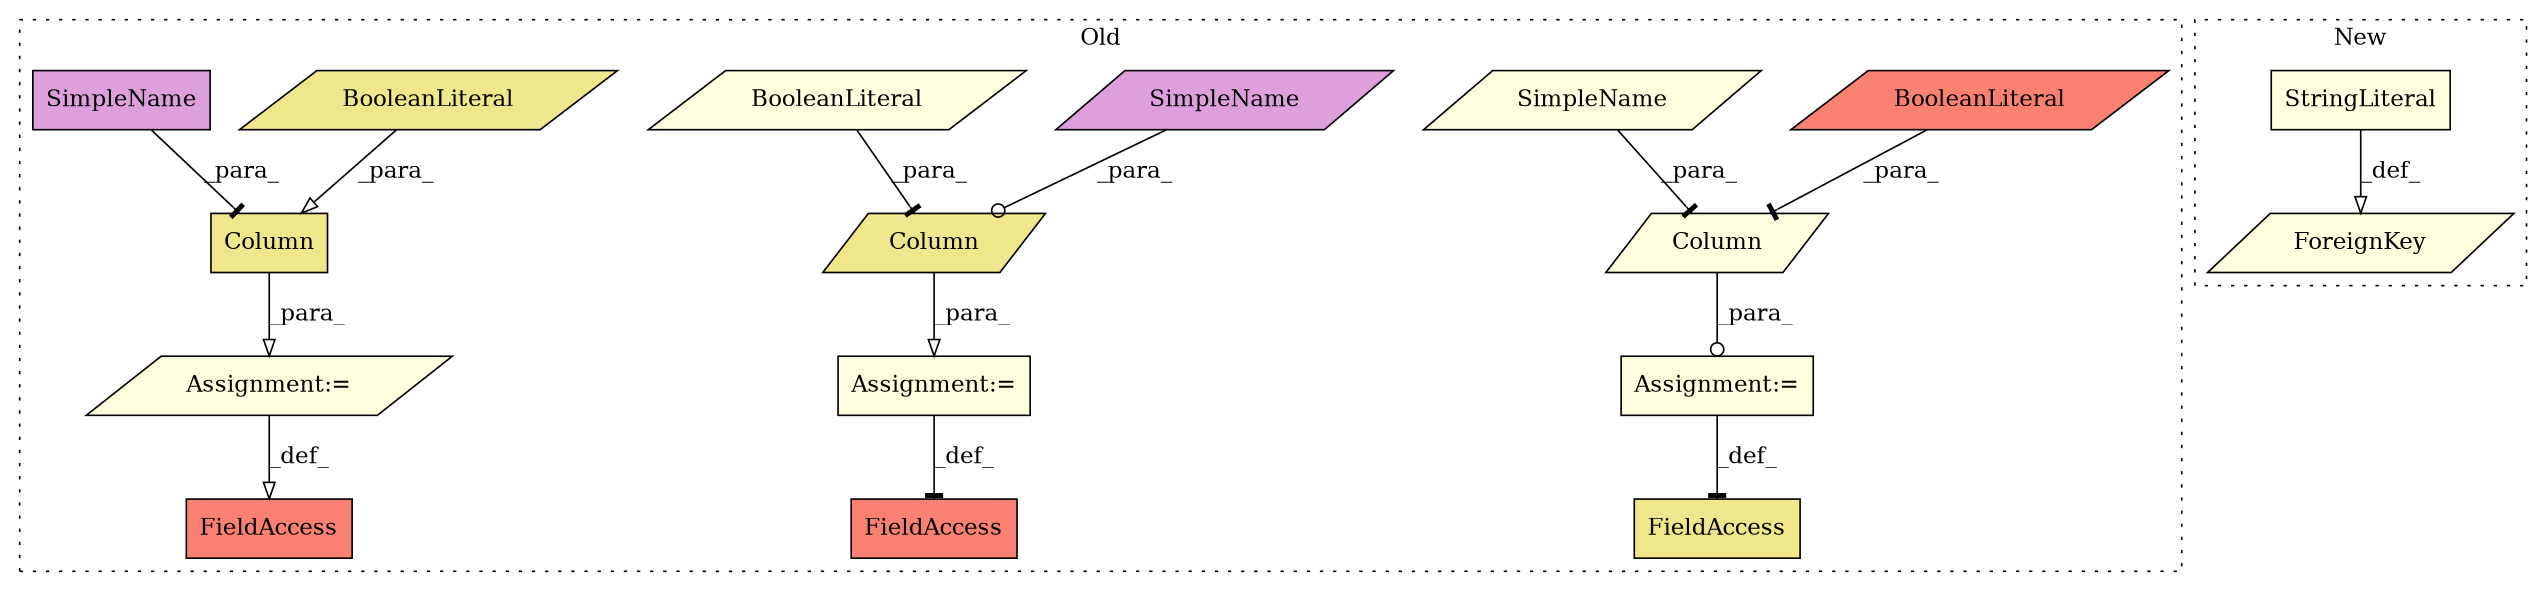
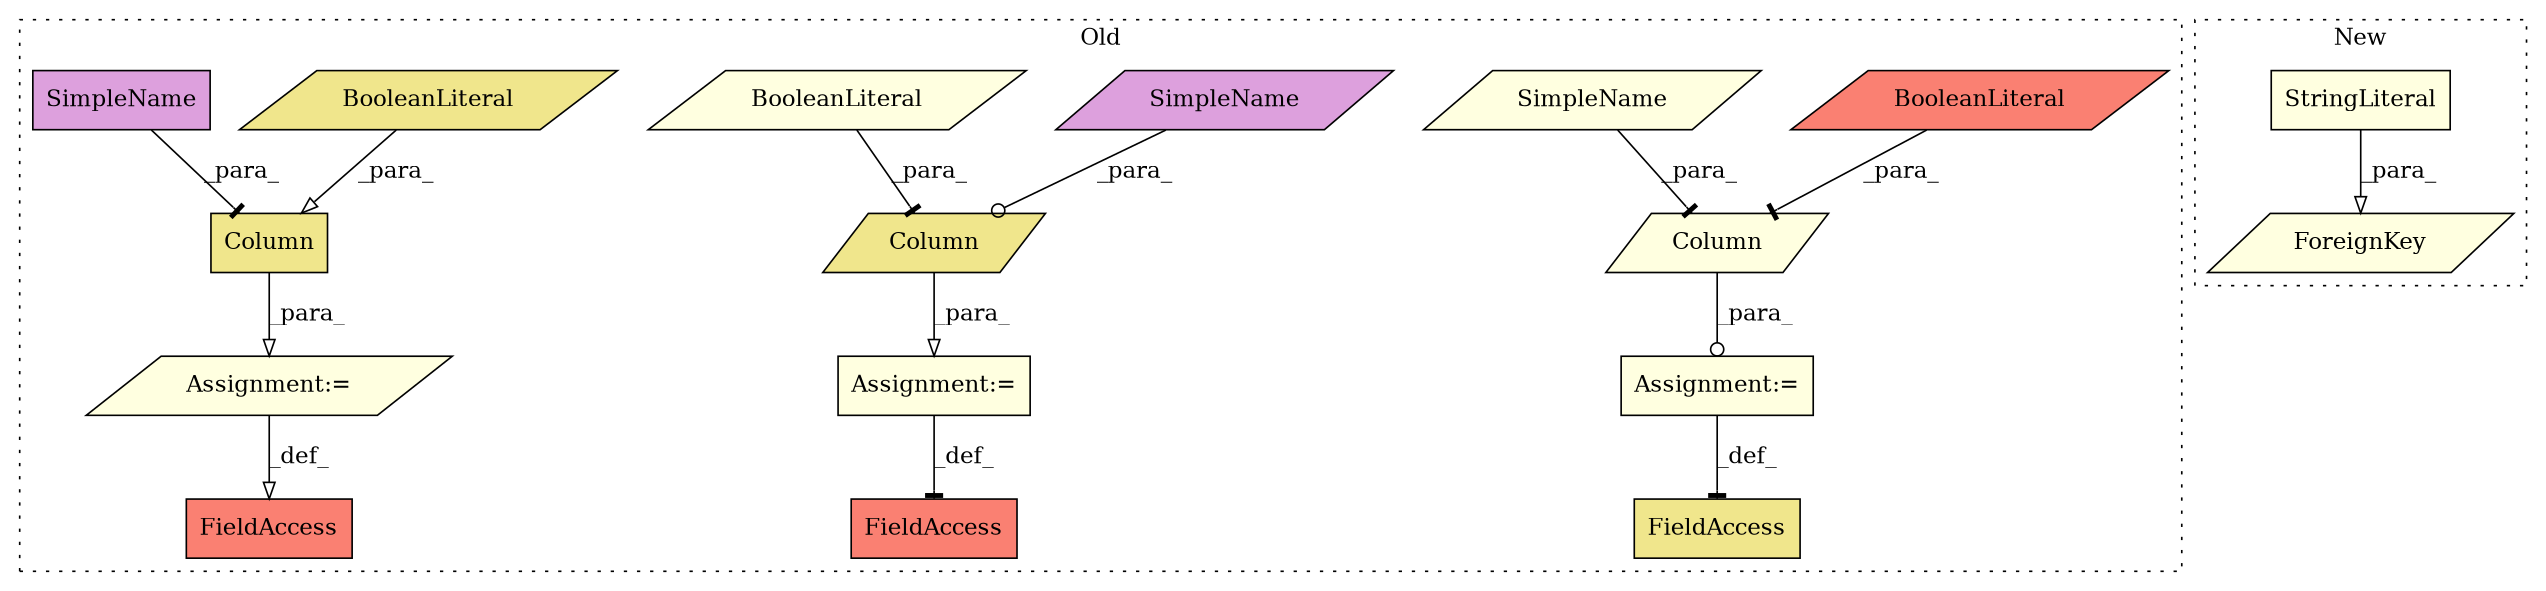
edge "StringLiteral" -> "ForeignKey": label "_def_" -> "_para_"
